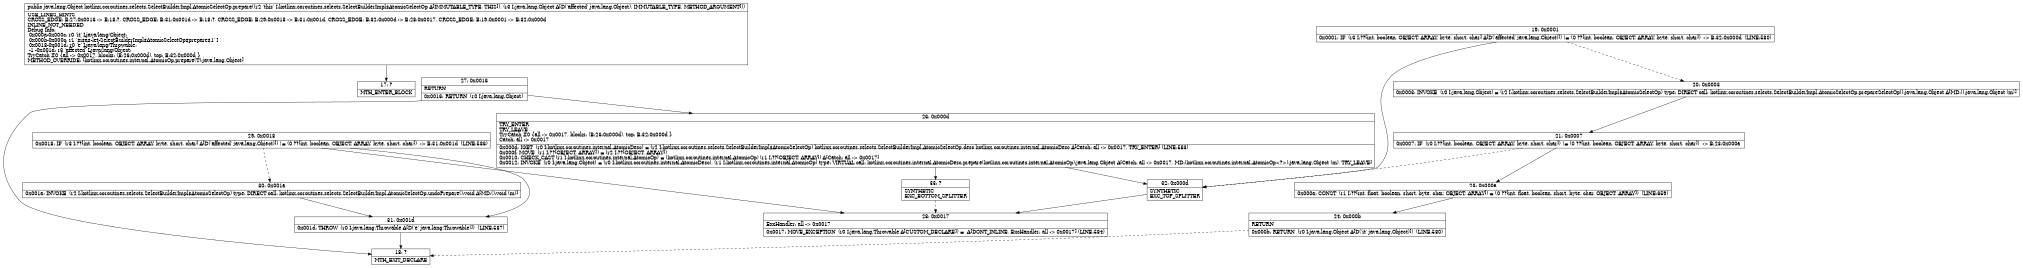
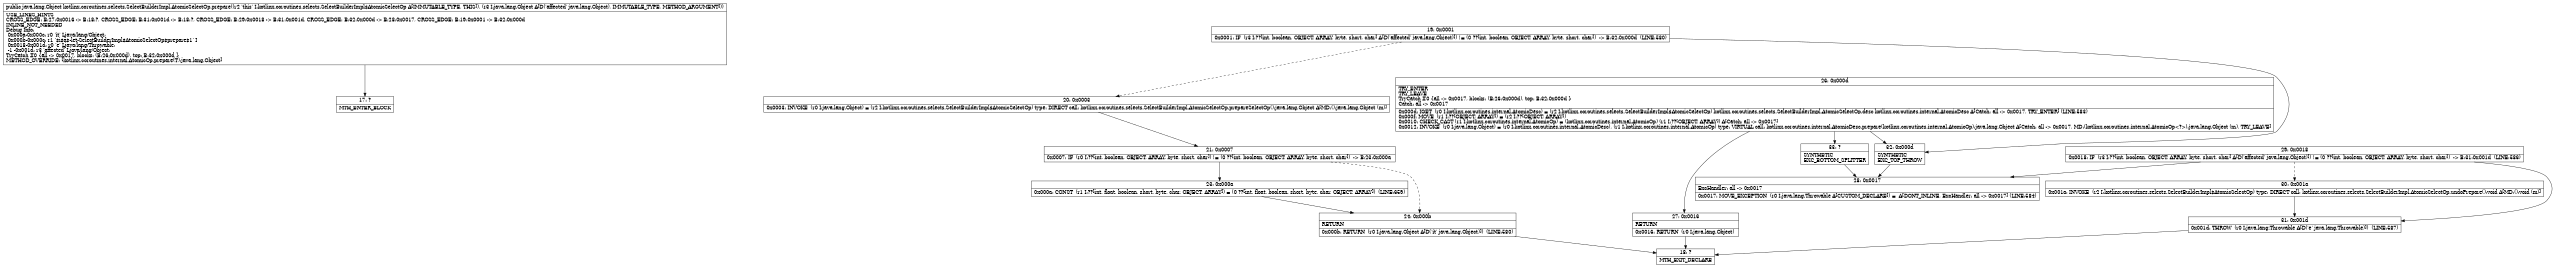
edge "27: 0x0016" -> "26: 0x000d": reversed
edge "21: 0x0007" -> "32: 0x000d": now "21: 0x0007" -> "24: 0x000b"
node "32: 0x000d": text "EXC_TOP_SPLITTER" -> "EXC_TOP_THROW"
edge "33: ?" -> "28: 0x0017": style dashed -> solid
edge "24: 0x000b" -> "18: ?": style dashed -> solid
